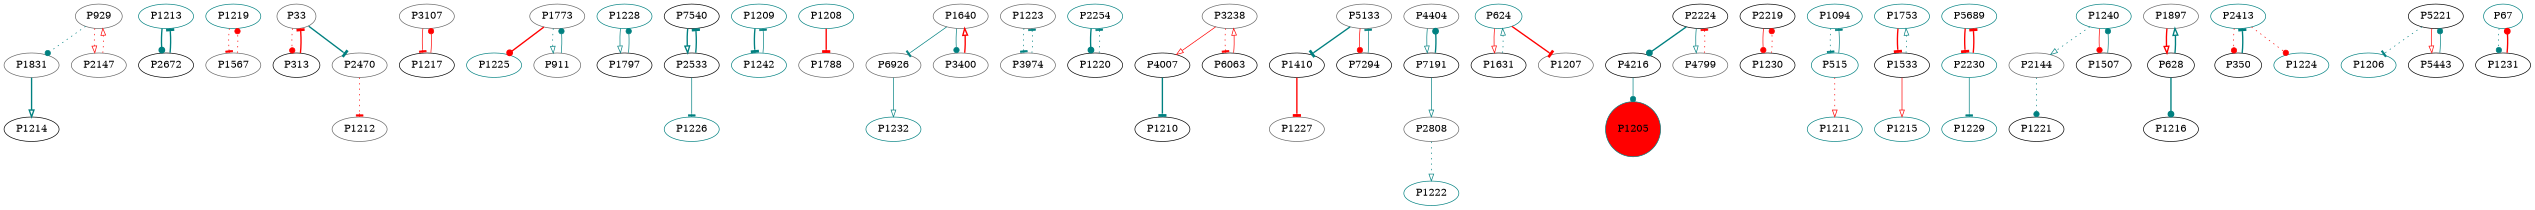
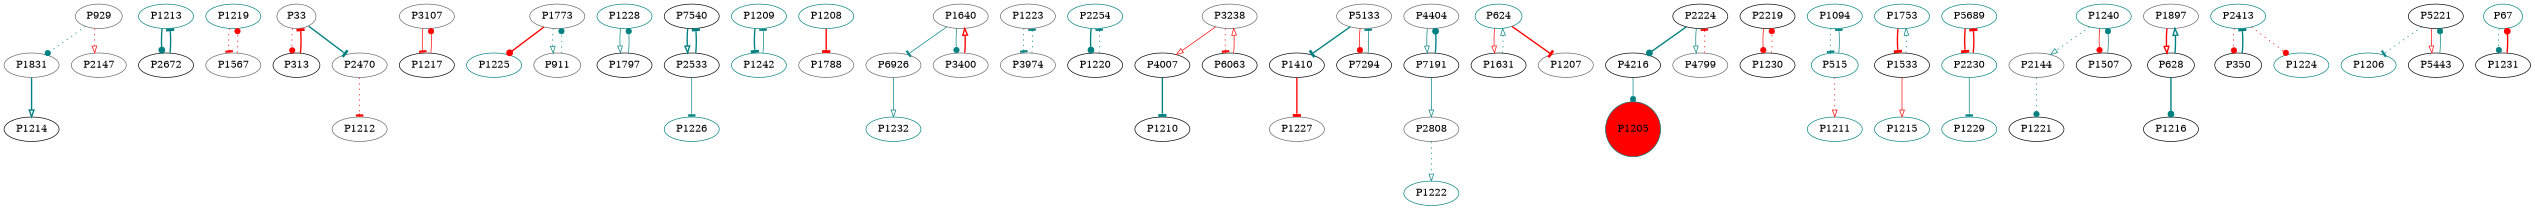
edge "P2147" -> "P929": removed
edge "P911" -> "P1773": style solid -> dotted
